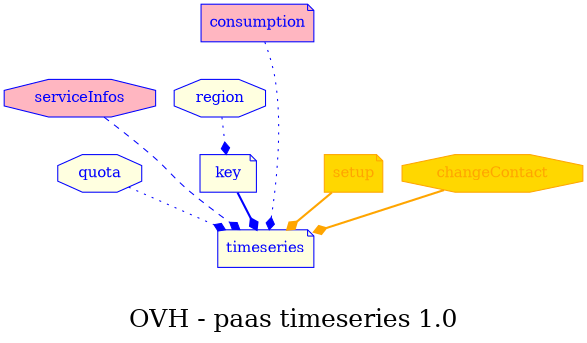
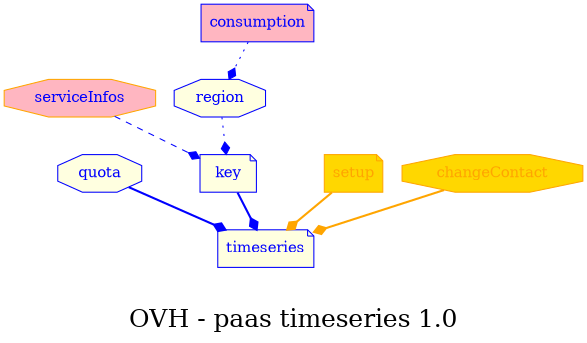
node "serviceInfos": color blue -> orange
edge "consumption" -> "timeseries": now "consumption" -> "region"
edge "serviceInfos" -> "timeseries": now "serviceInfos" -> "key"
edge "quota" -> "timeseries": style dotted -> bold
